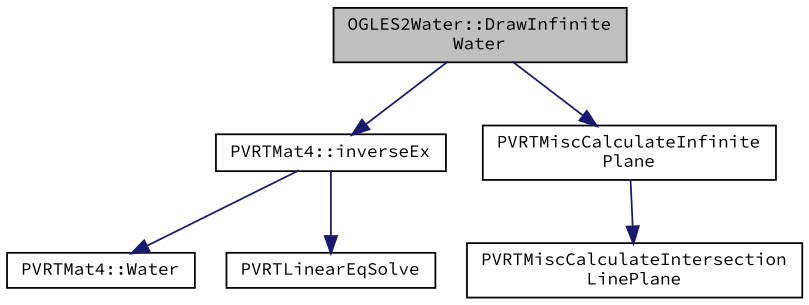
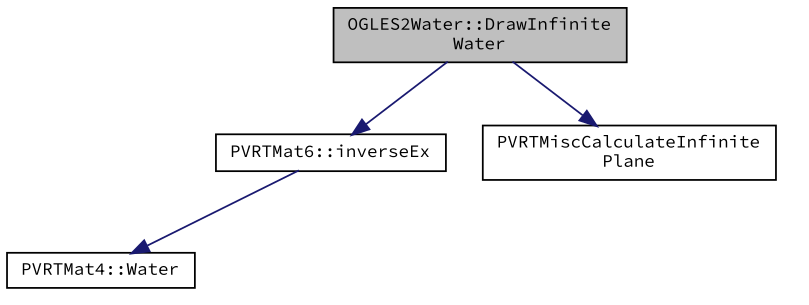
node "PVRTMat4::inverseEx": label "PVRTMat4::inverseEx" -> "PVRTMat6::inverseEx"
node "PVRTLinearEqSolve": removed
node "PVRTMiscCalculateIntersection LinePlane": removed
